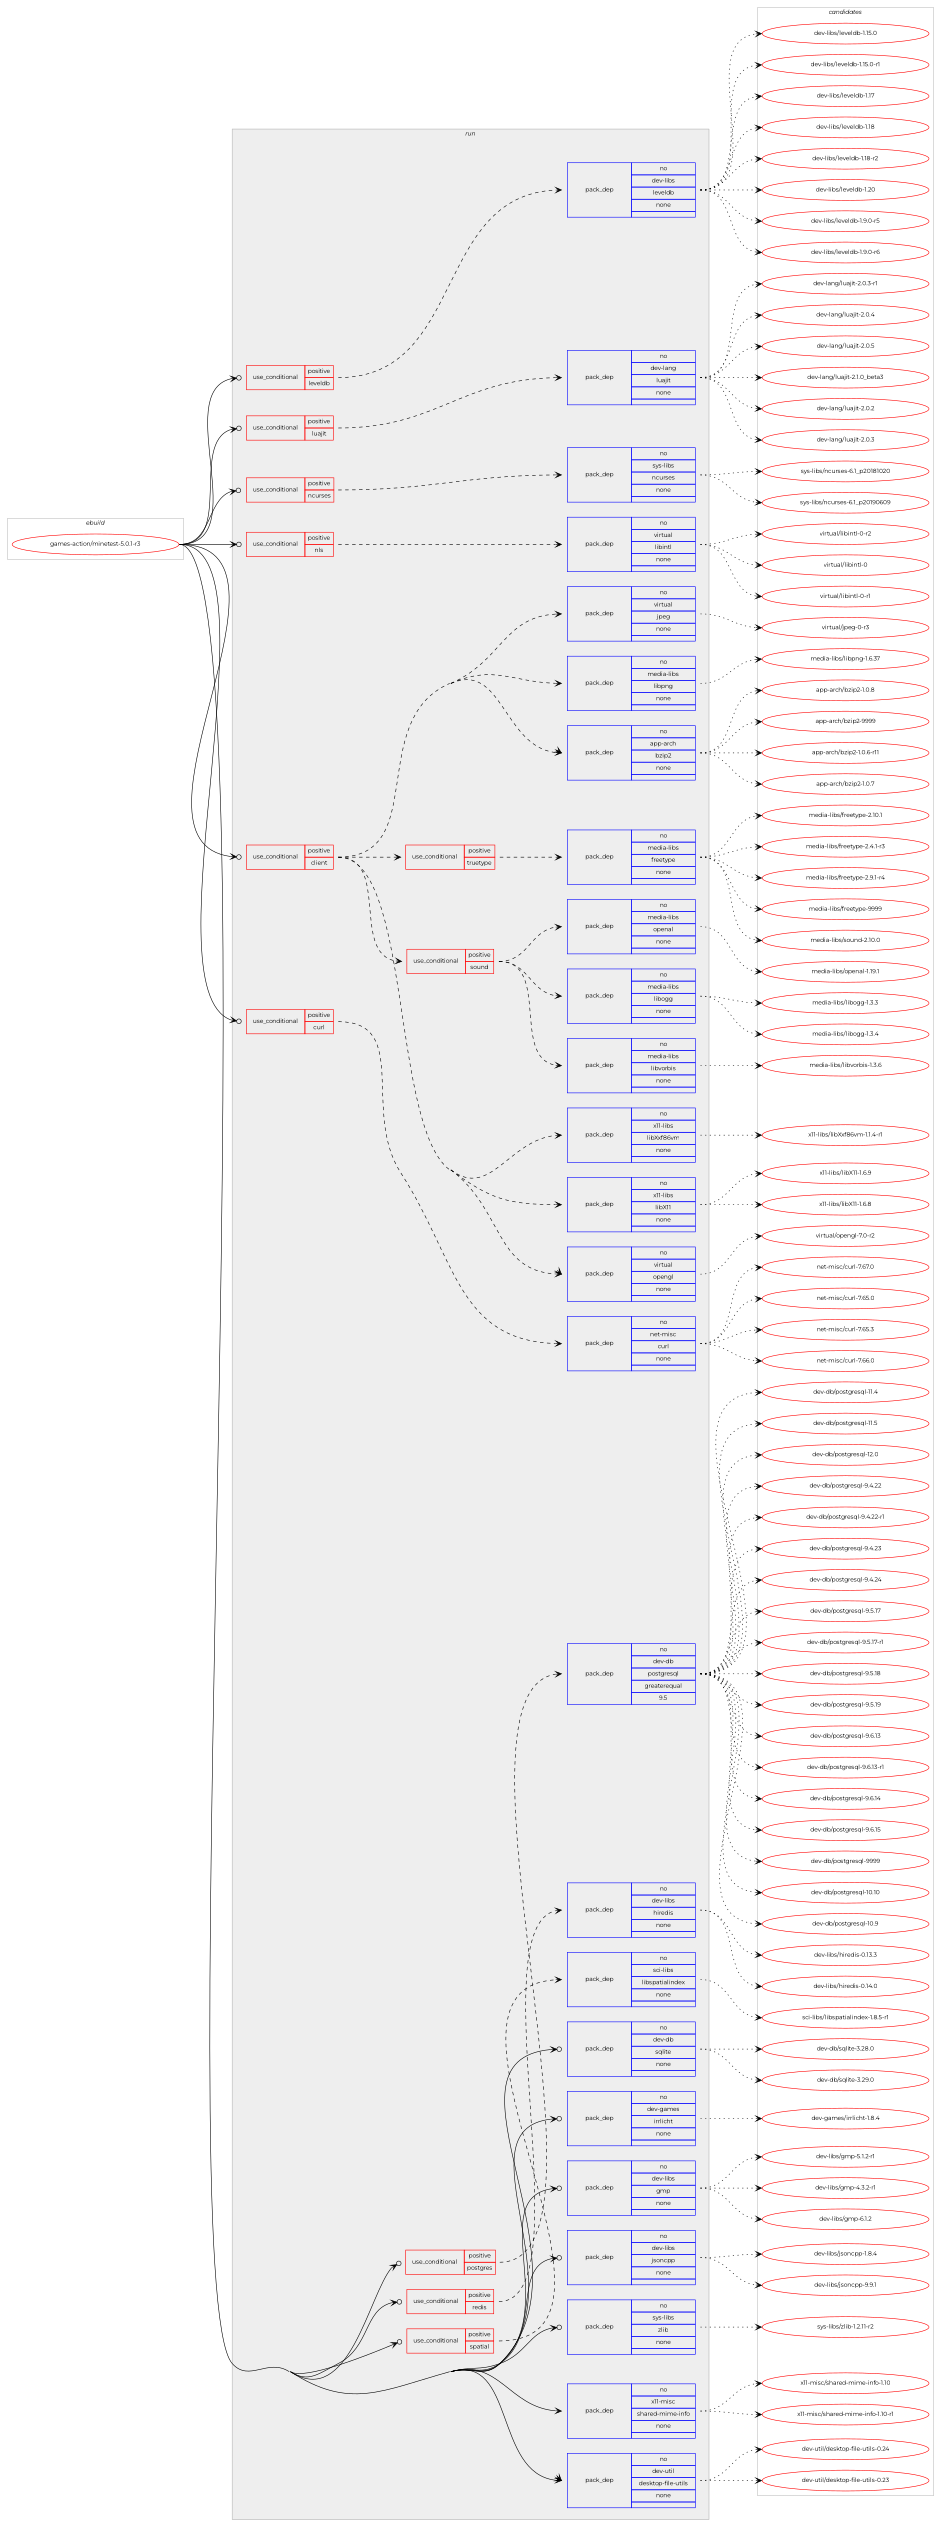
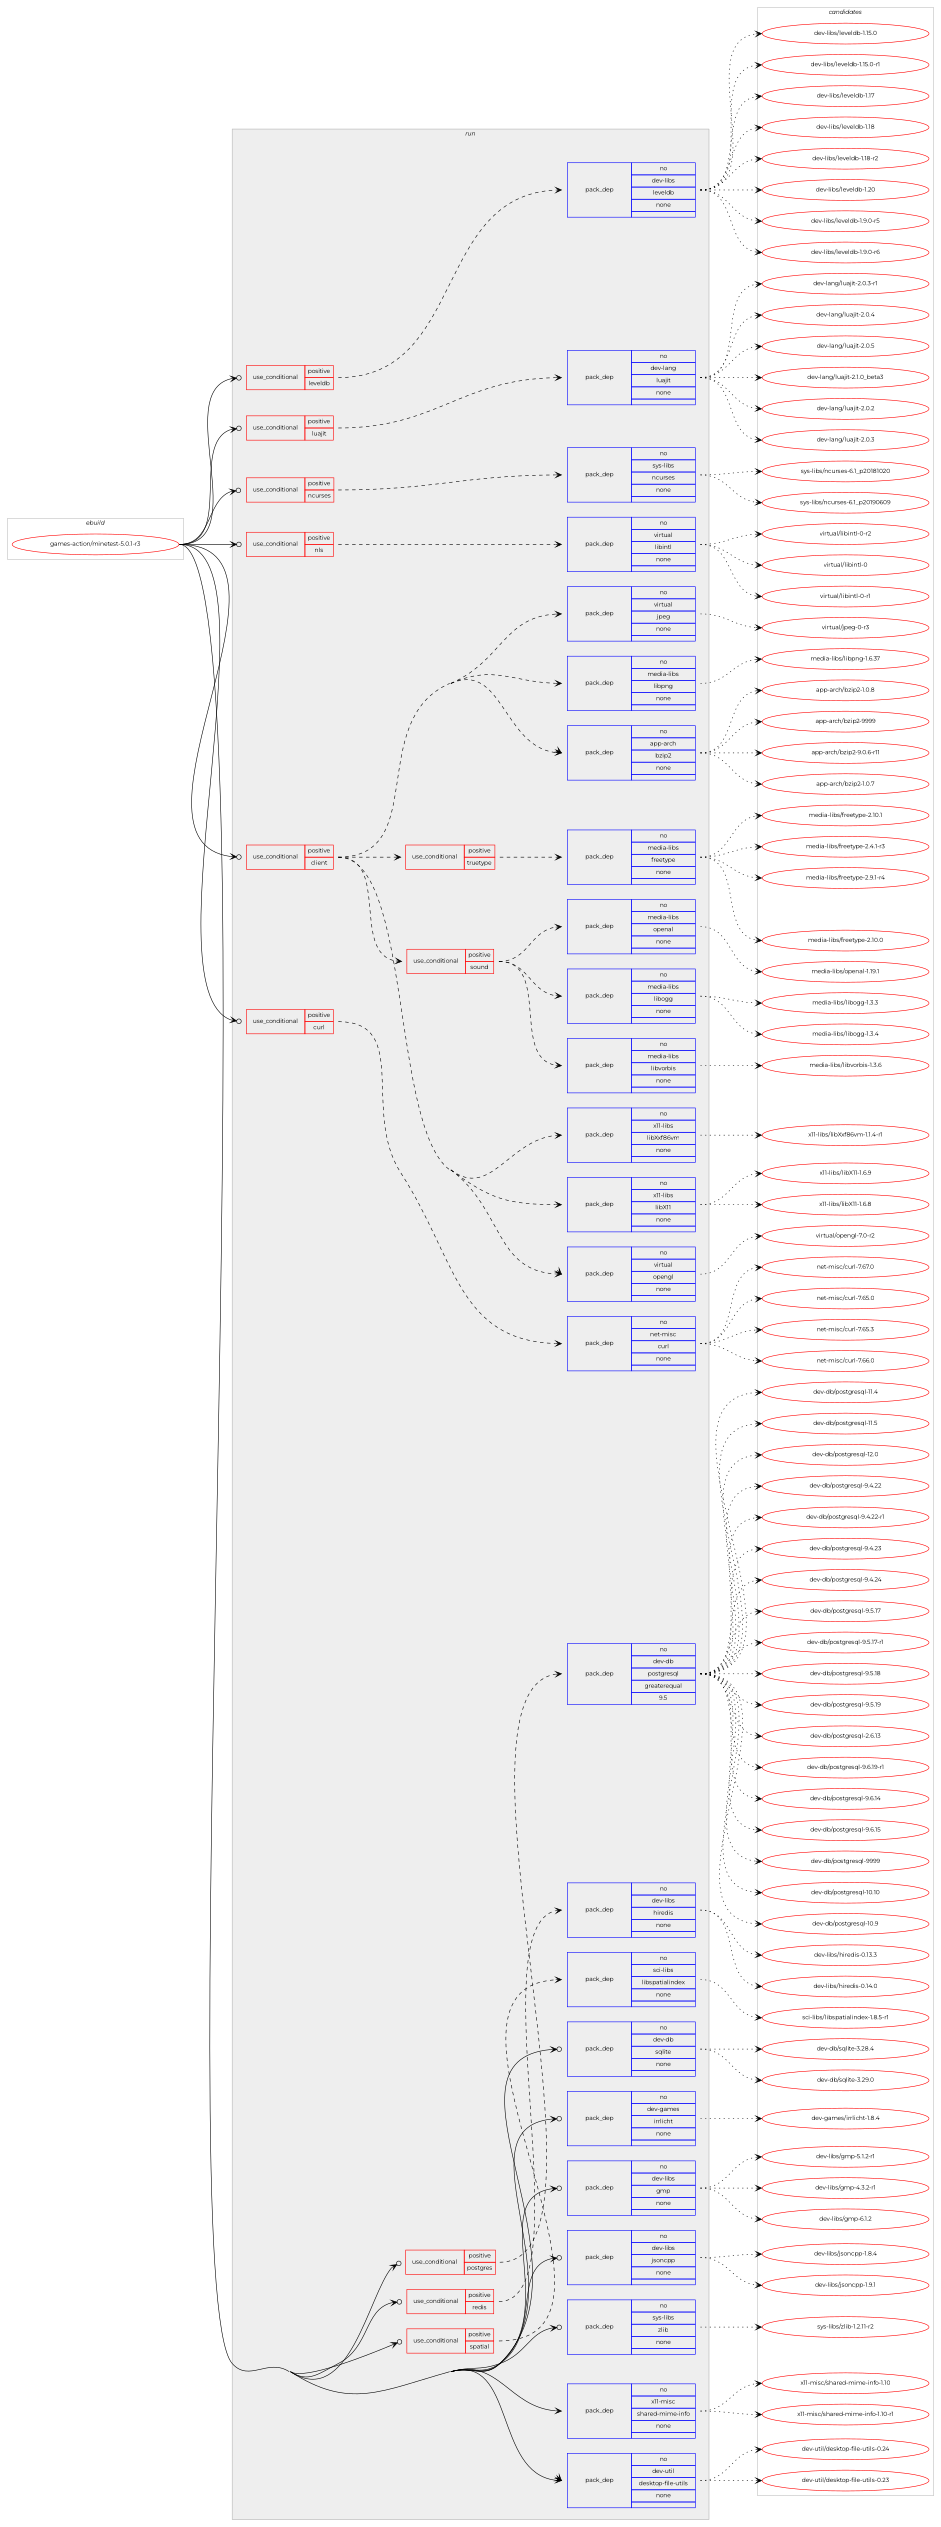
node "app-arch/bzip2-1.0.6-r11": label "app-arch/bzip2-1.0.6-r11" -> "app-arch/bzip2-9.0.6-r11"
node "media-libs/freetype-9999": removed
node "media-libs/sound-2.10.0": label "media-libs/sound-2.10.0" -> "media-libs/freetype-2.10.0"
node "dev-db/postgresql-9.6.13": label "dev-db/postgresql-9.6.13" -> "dev-db/postgresql-2.6.13"
node "dev-db/postgresql-9.6.13-r1": label "dev-db/postgresql-9.6.13-r1" -> "dev-db/postgresql-9.6.19-r1"
node "dev-db/sqlite-3.28.0": label "dev-db/sqlite-3.28.0" -> "dev-db/sqlite-3.28.4"
node "dev-libs/jsoncpp-9.9.1": label "dev-libs/jsoncpp-9.9.1" -> "dev-libs/jsoncpp-1.9.1"
